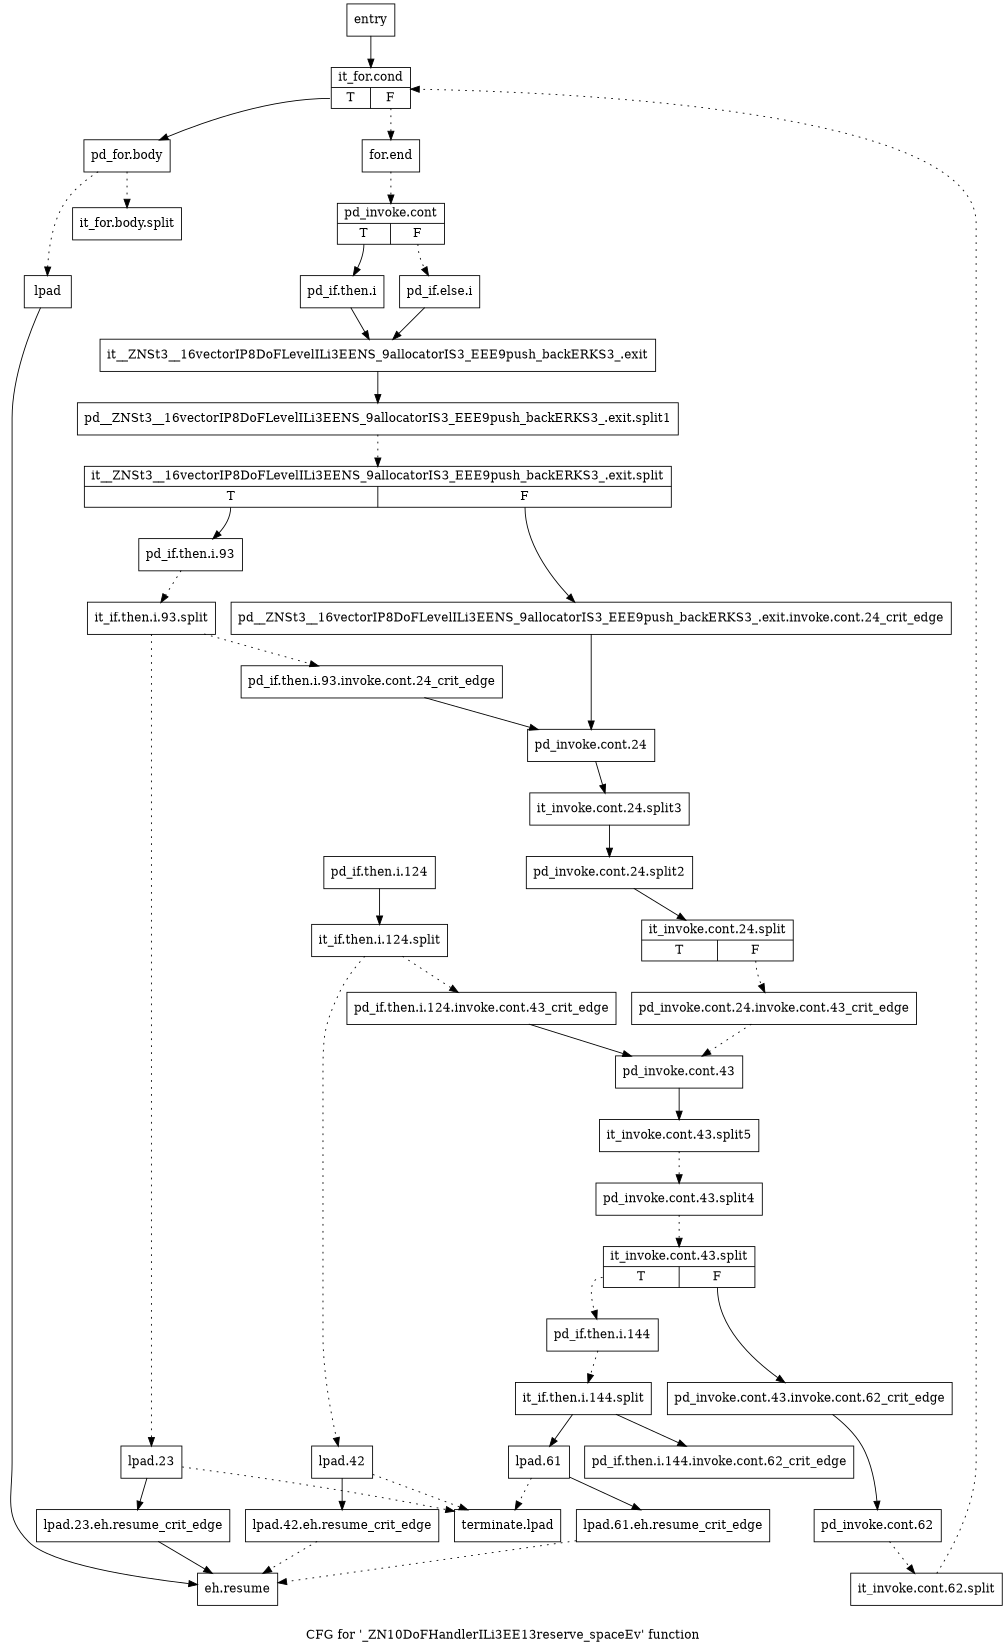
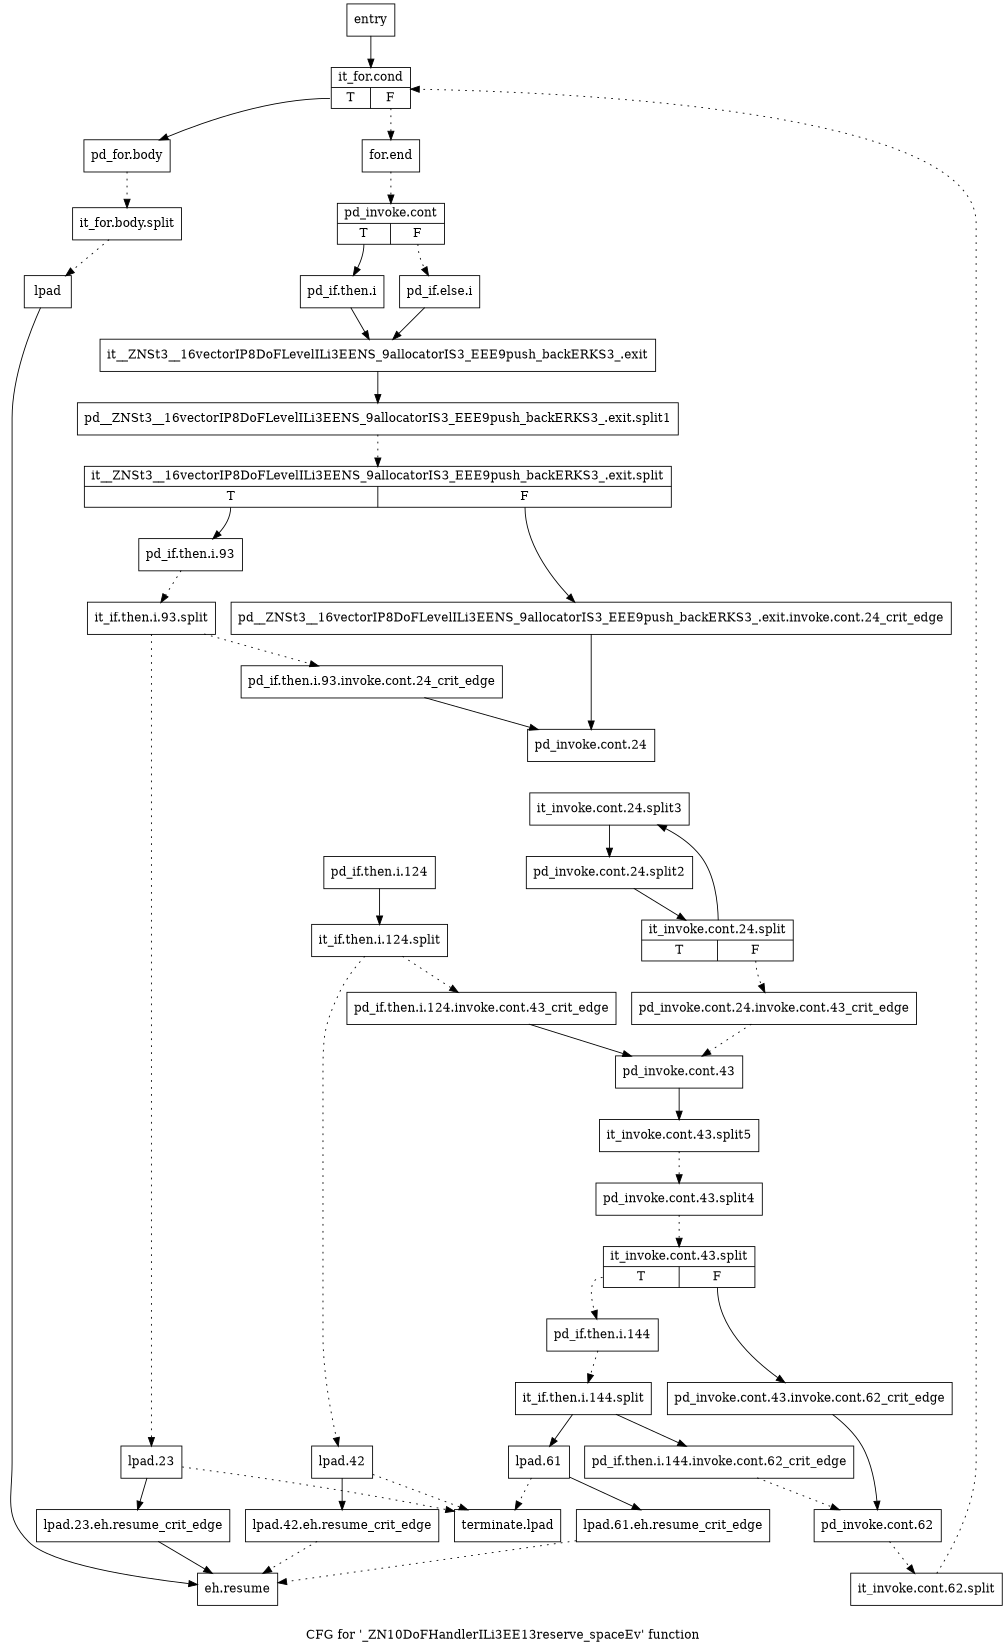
edge "pd_for.body" -> "lpad": now "it_for.body.split" -> "lpad"
edge "pd_invoke.cont.24" -> "it_invoke.cont.24.split3": now "it_invoke.cont.24.split" -> "it_invoke.cont.24.split3"
edge "pd_if.then.i.144.invoke.cont.62_crit_edge" -> "pd_invoke.cont.62": added
